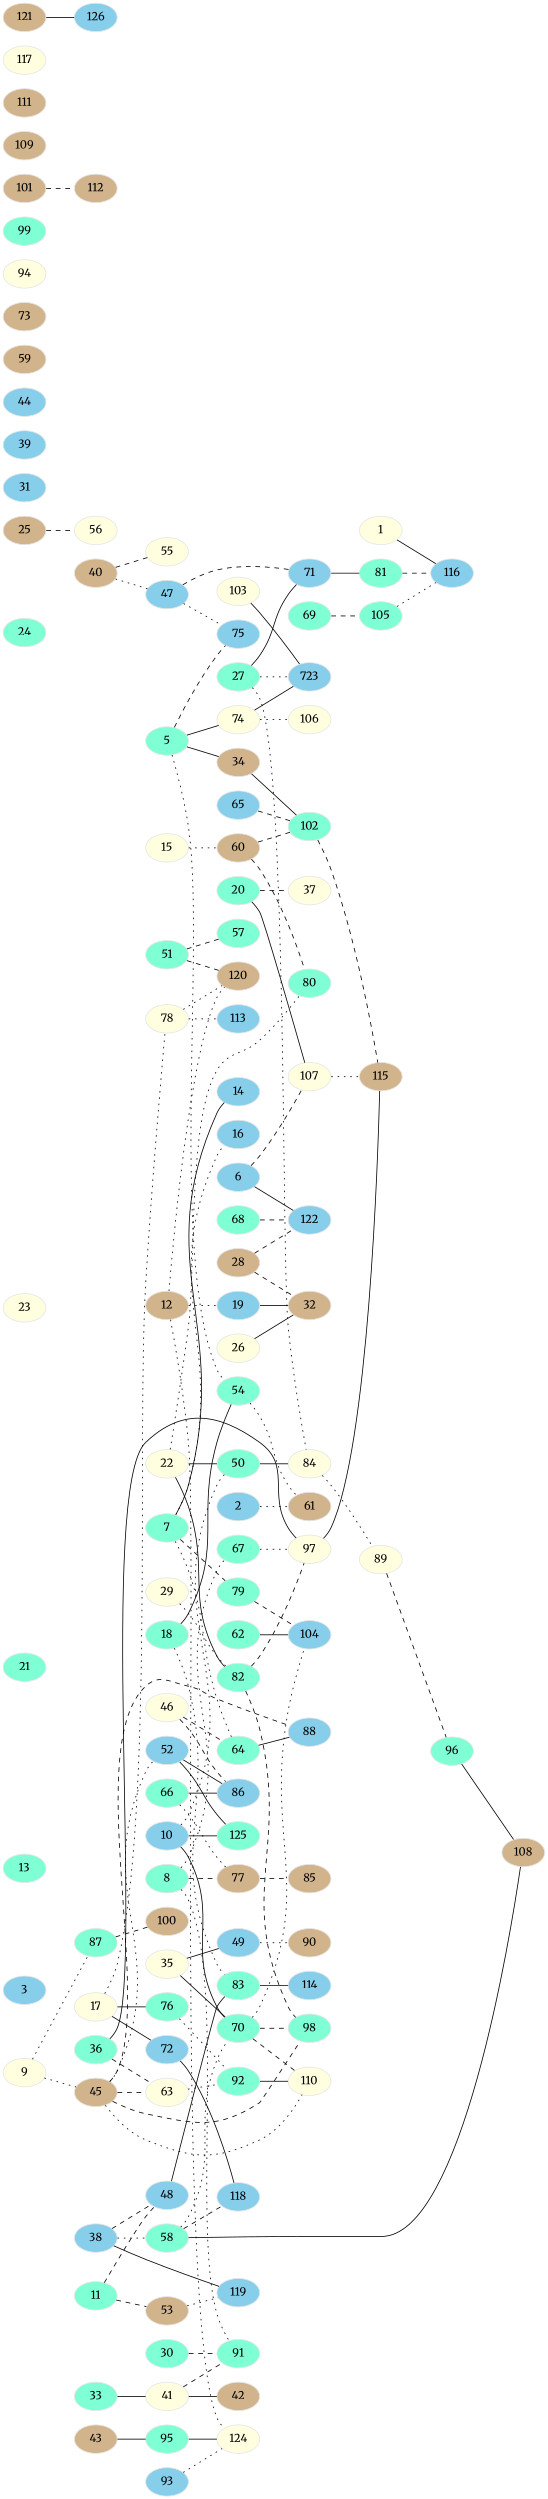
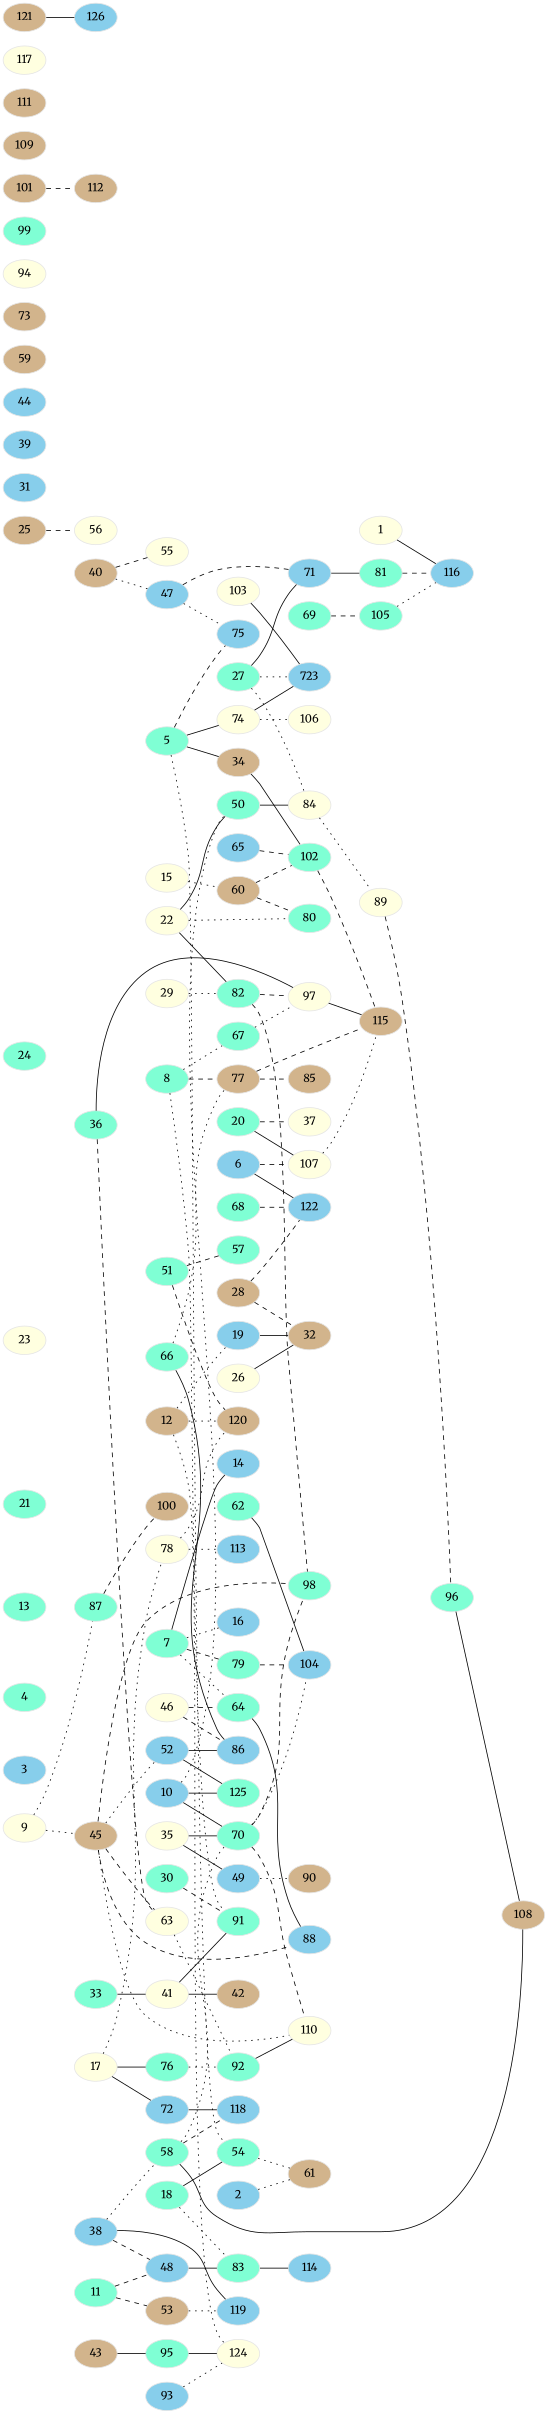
edge "115" -- "77": added
node "4": added
edge "91" -- "41": style dashed -> solid
